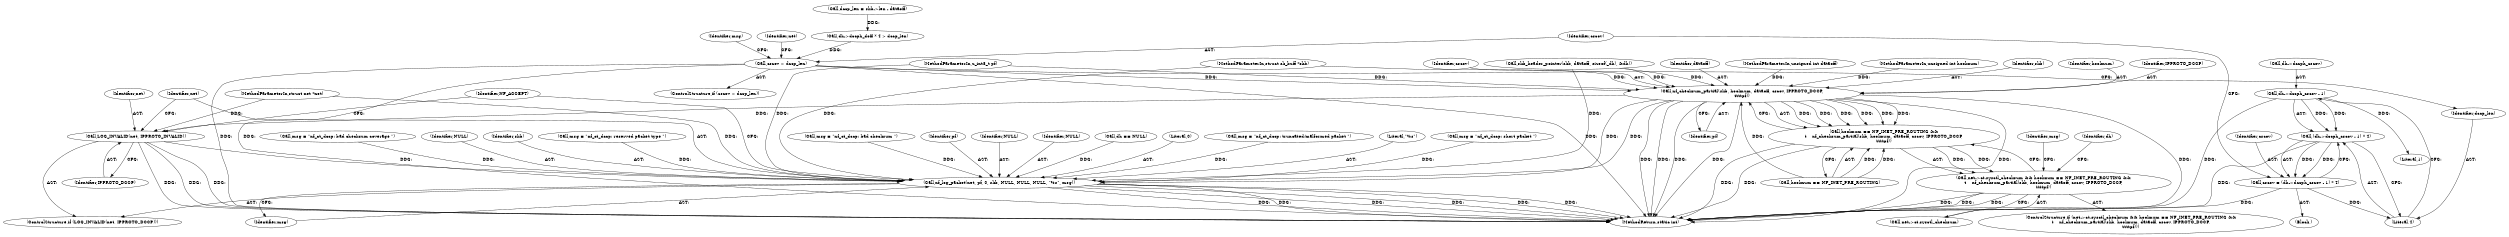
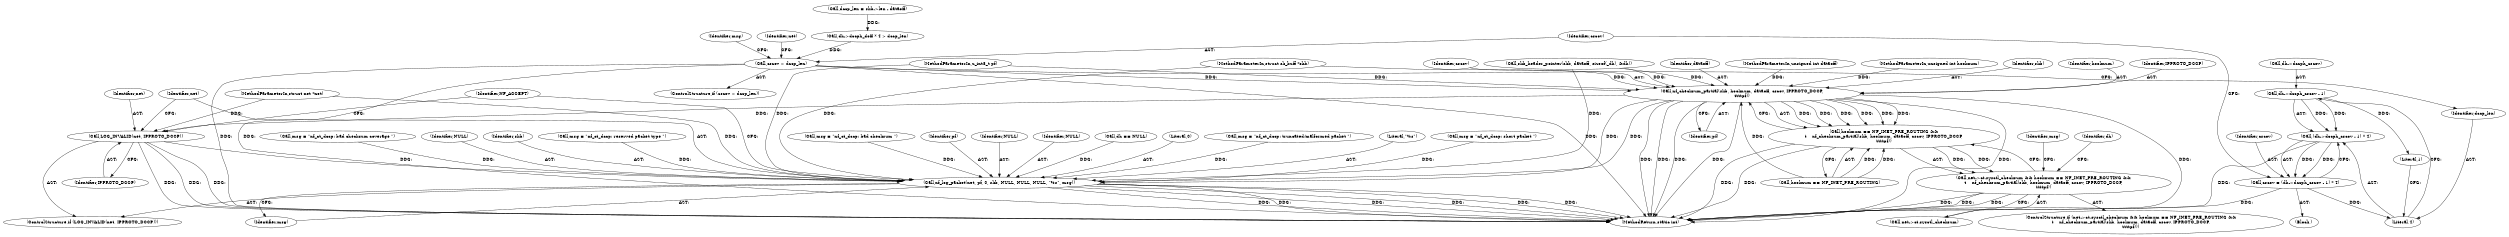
node "(Call,LOG_INVALID(net, IPPROTO_INVALID))": label "(Call,LOG_INVALID(net, IPPROTO_INVALID))" -> "(Call,LOG_INVALID(net, IPPROTO_DCCP))"
edge "(Call,(dh->dccph_cscov - 1) * 4)" -> "(Literal,4)": now "(Literal,1)" -> "(Literal,4)"
edge "(Call,dh->dccph_cscov - 1)" -> "(MethodReturn,static int)": removed, label "DDG:"
